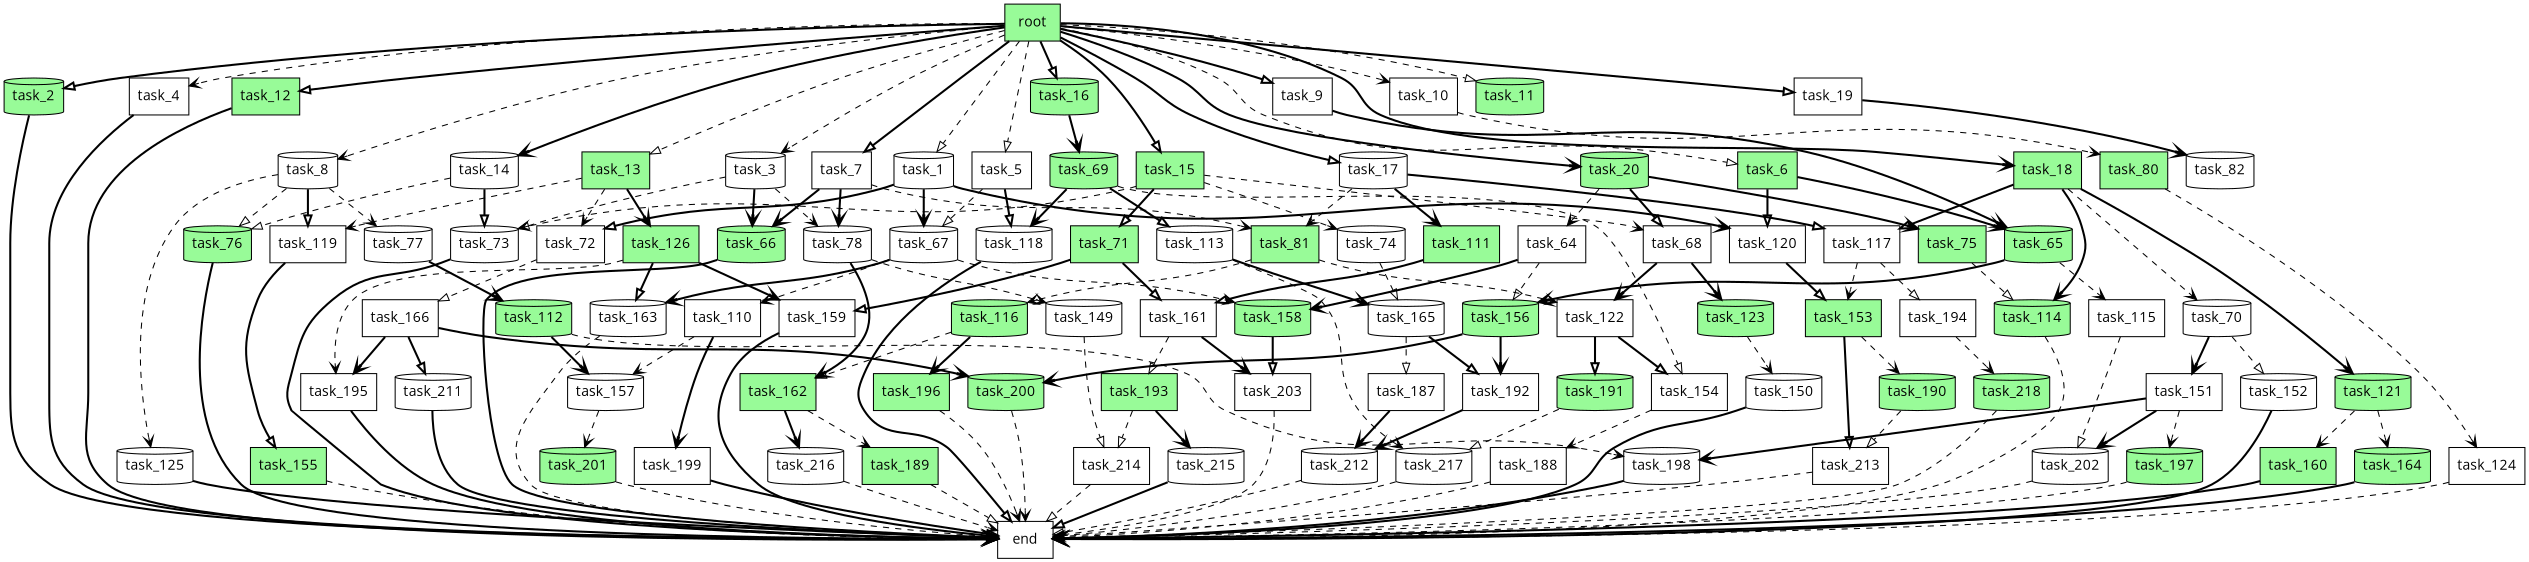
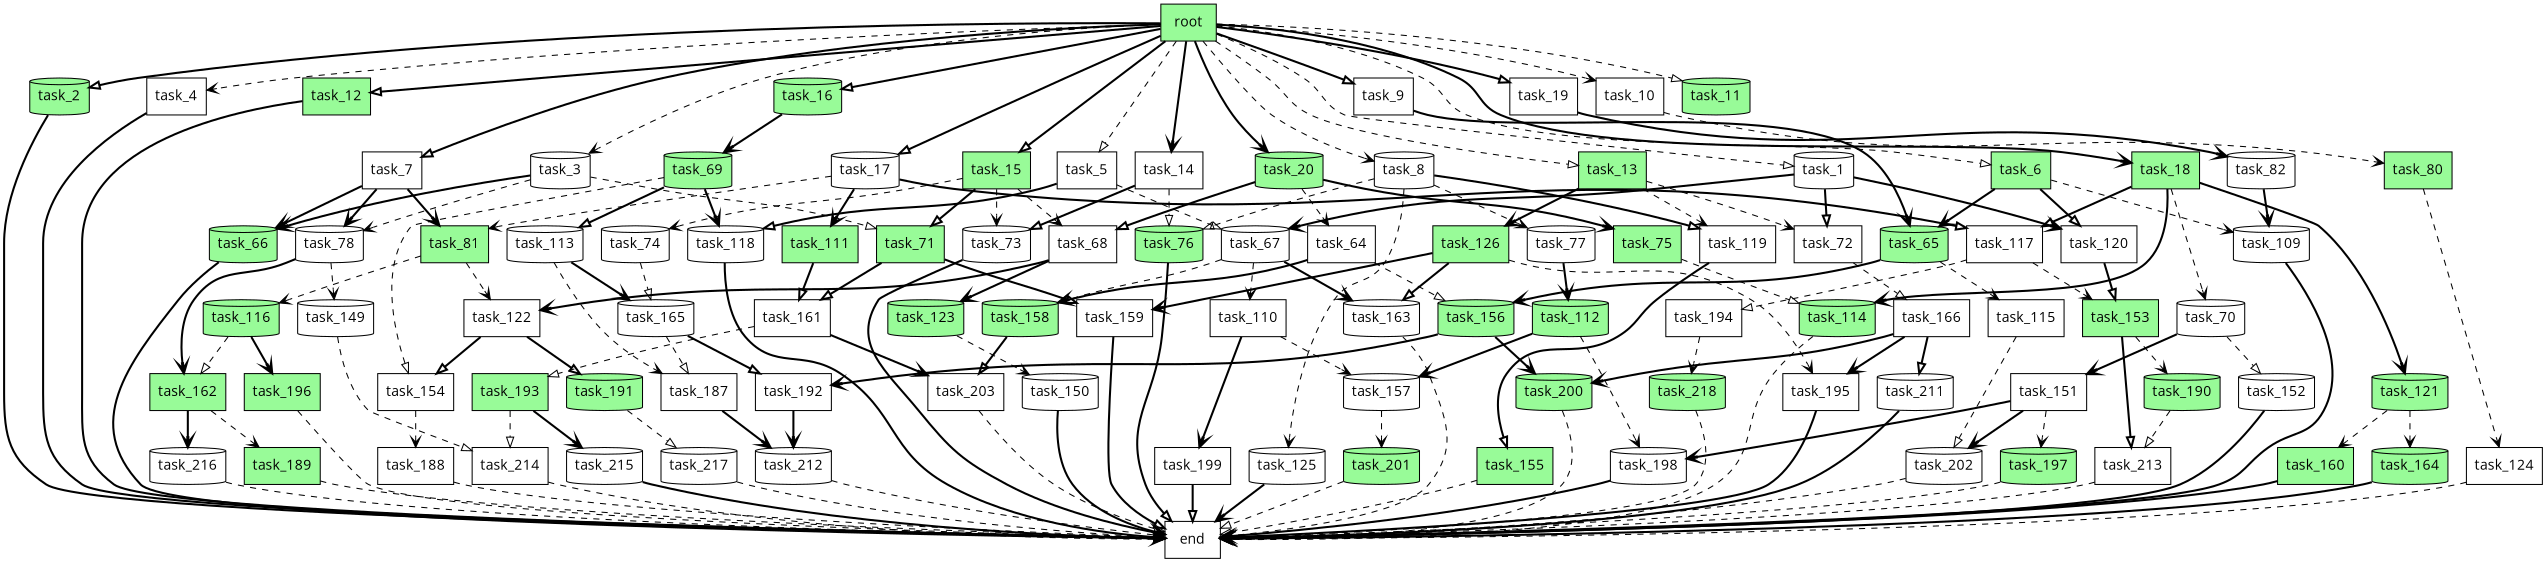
node "task_14": shape cylinder -> box
edge "task_3" -> "task_73": now "task_3" -> "task_71"
edge "task_7" -> "task_81": style dashed -> bold
node "task_109": added
edge "task_113" -> "task_217": now "task_113" -> "task_187"
